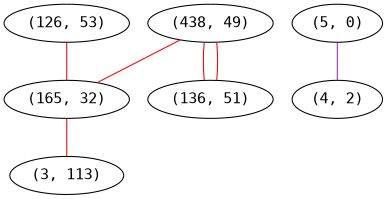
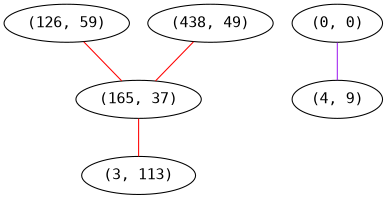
node "(126, 53)": label "(126, 53)" -> "(126, 59)"
node "(5, 0)": label "(5, 0)" -> "(0, 0)"
node "(165, 32)": label "(165, 32)" -> "(165, 37)"
node "(136, 51)": removed
node "(4, 2)": label "(4, 2)" -> "(4, 9)"
